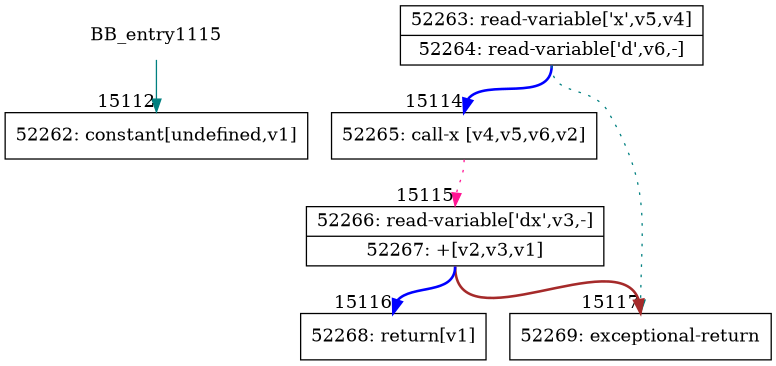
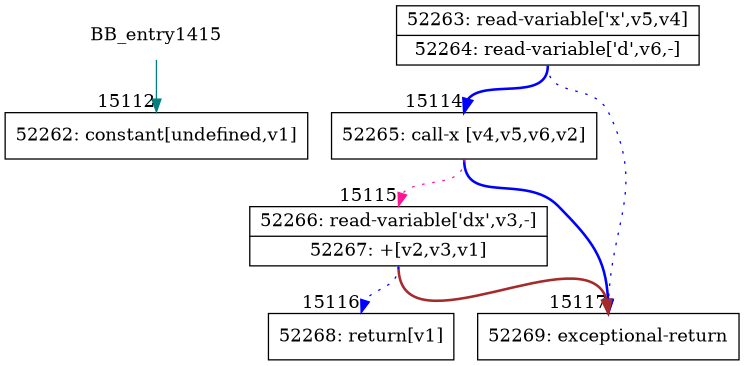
node "BB_entry1115": label "BB_entry1115" -> "BB_entry1415"
edge "52263: read-variable['x',v5,v4]" -> "52269: exceptional-return": color teal -> blue
edge "52265: call-x [v4,v5,v6,v2]" -> "52269: exceptional-return": added
edge "52266: read-variable['dx',v3,-]" -> "52268: return[v1]": style bold -> dotted
